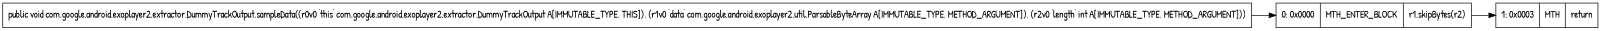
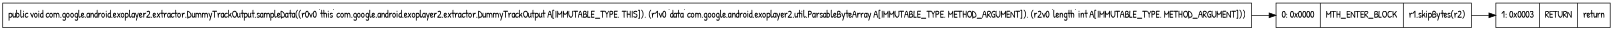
node "1: 0x0003": text "MTH" -> "RETURN"
